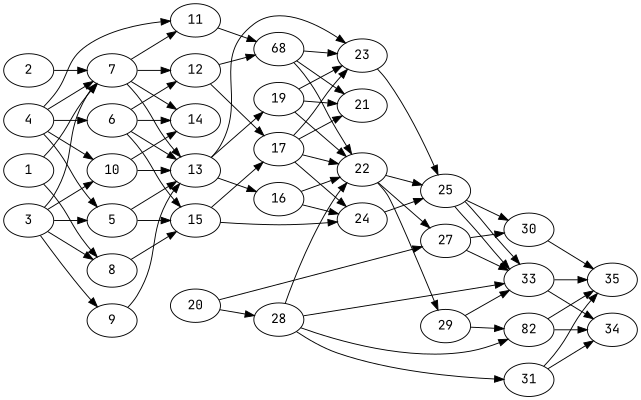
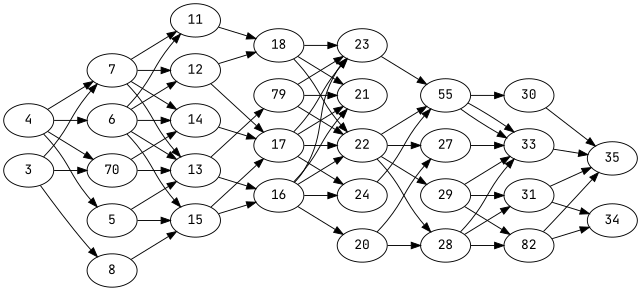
edge "4" -> "11": now "6" -> "11"
edge "13" -> "23": now "16" -> "23"
node "68": label "68" -> "18"
node "2": removed
node "19": label "19" -> "79"
edge "14" -> "17": added
edge "16" -> "21": added
node "1": removed
node "10": label "10" -> "70"
node "25": label "25" -> "55"
edge "29" -> "31": added
edge "16" -> "20": added
edge "3" -> "5": removed
edge "15" -> "24": now "15" -> "16"
edge "27" -> "30": removed
edge "28" -> "22": reversed
edge "33" -> "34": removed
node "9": removed
